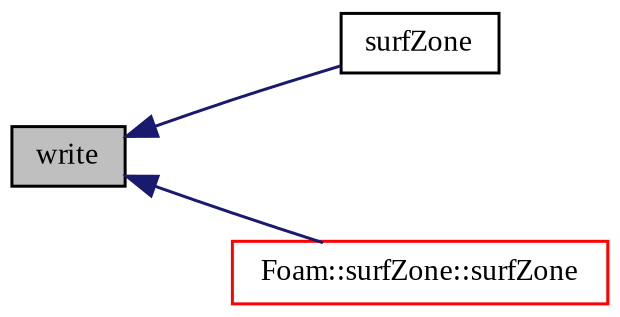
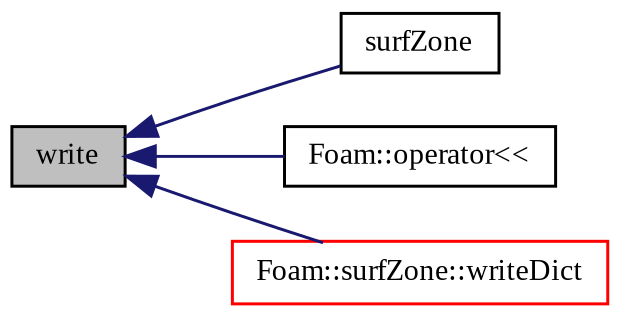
node "Foam::operator<<": added
node "Foam::surfZone::surfZone": label "Foam::surfZone::surfZone" -> "Foam::surfZone::writeDict"
